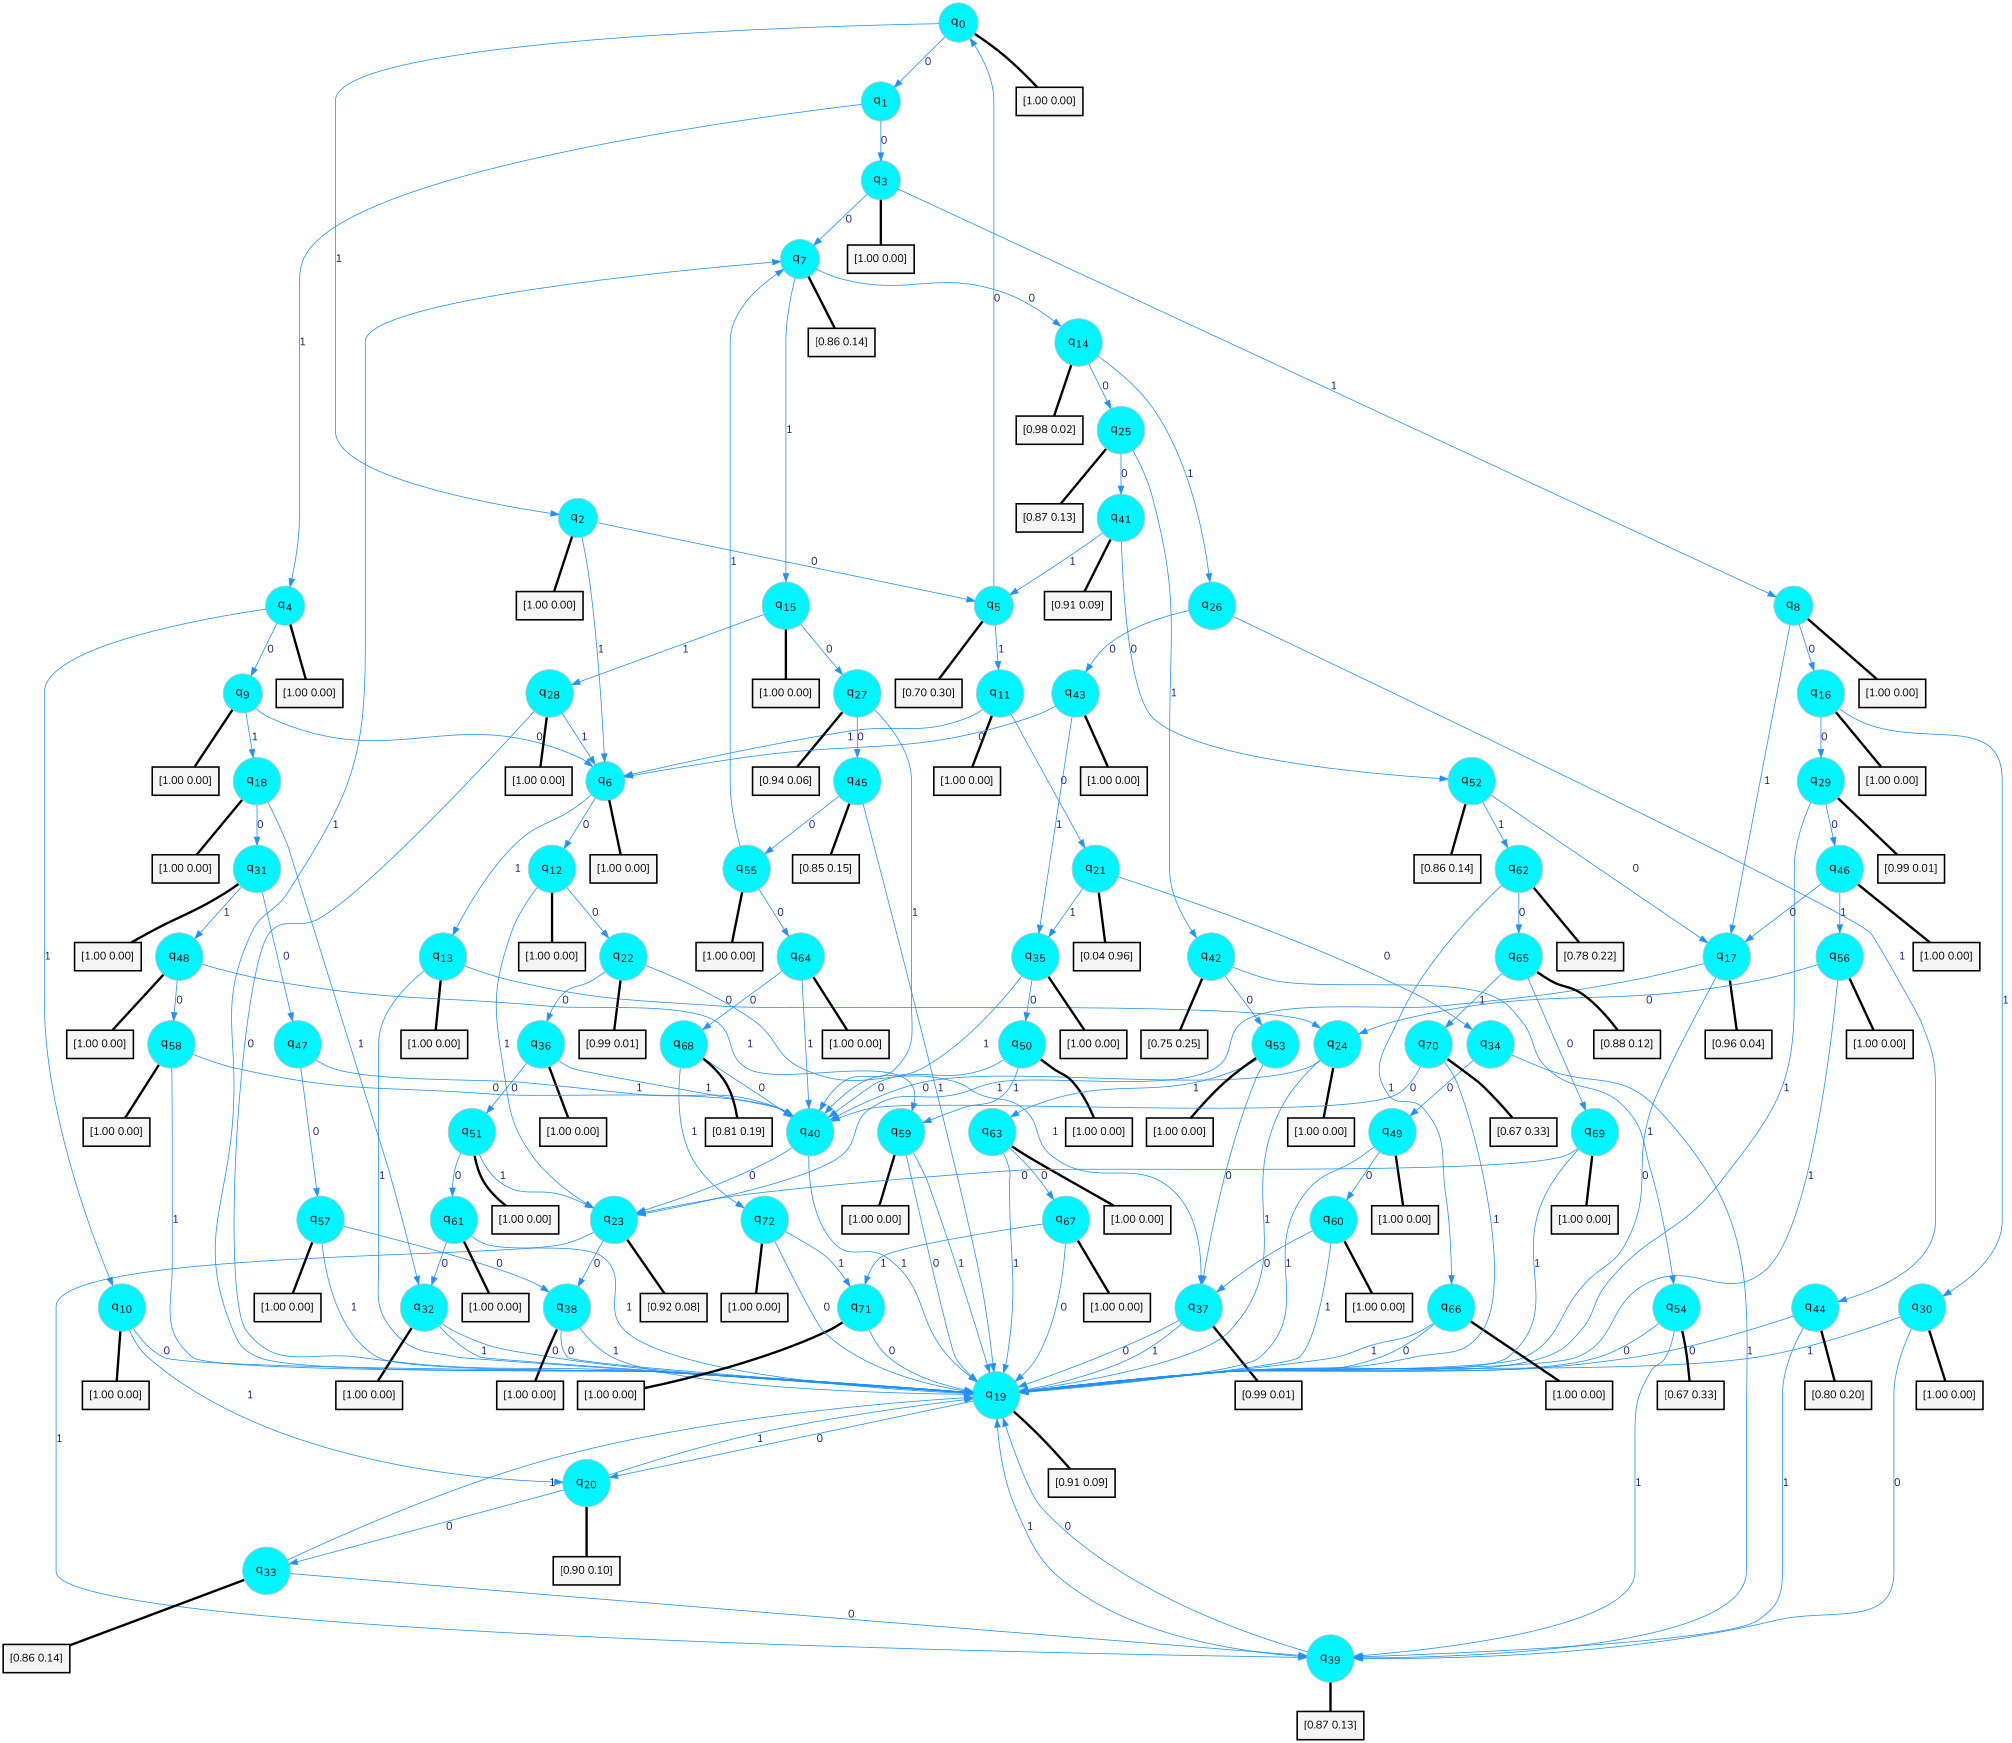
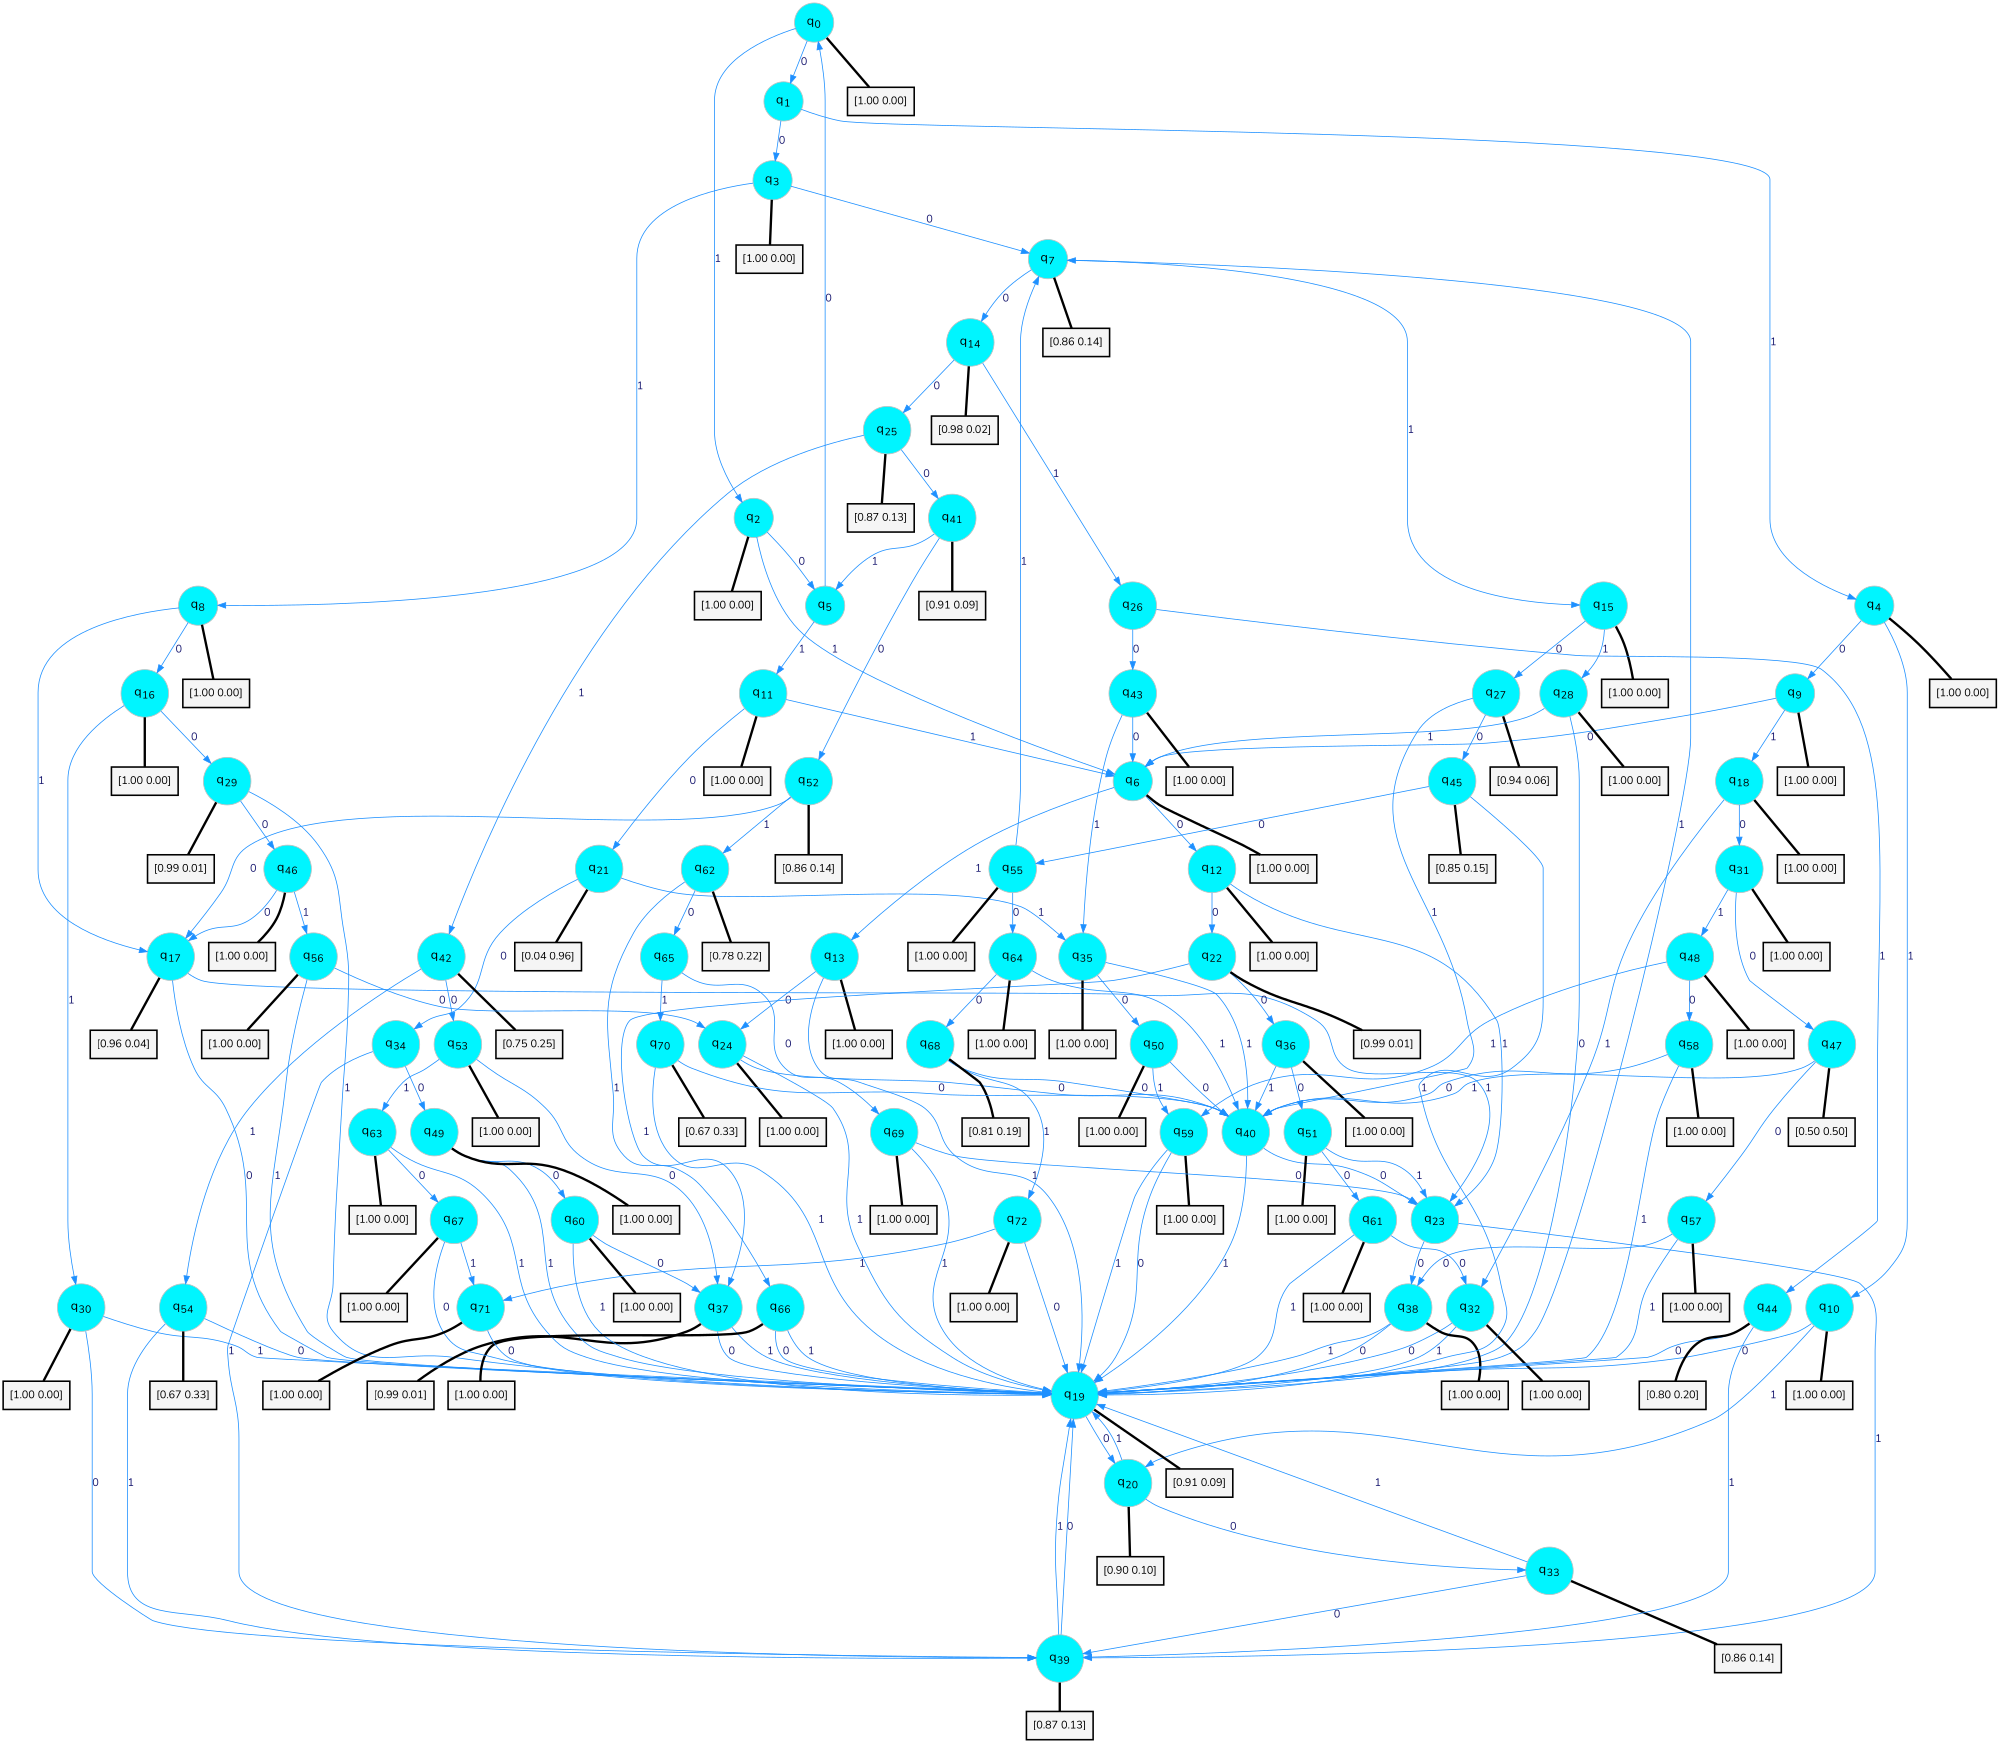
node "[0.70 0.30]": removed
node "[0.88 0.12]": removed
node "[0.50 0.50]": added
node "[0.92 0.08]": removed
